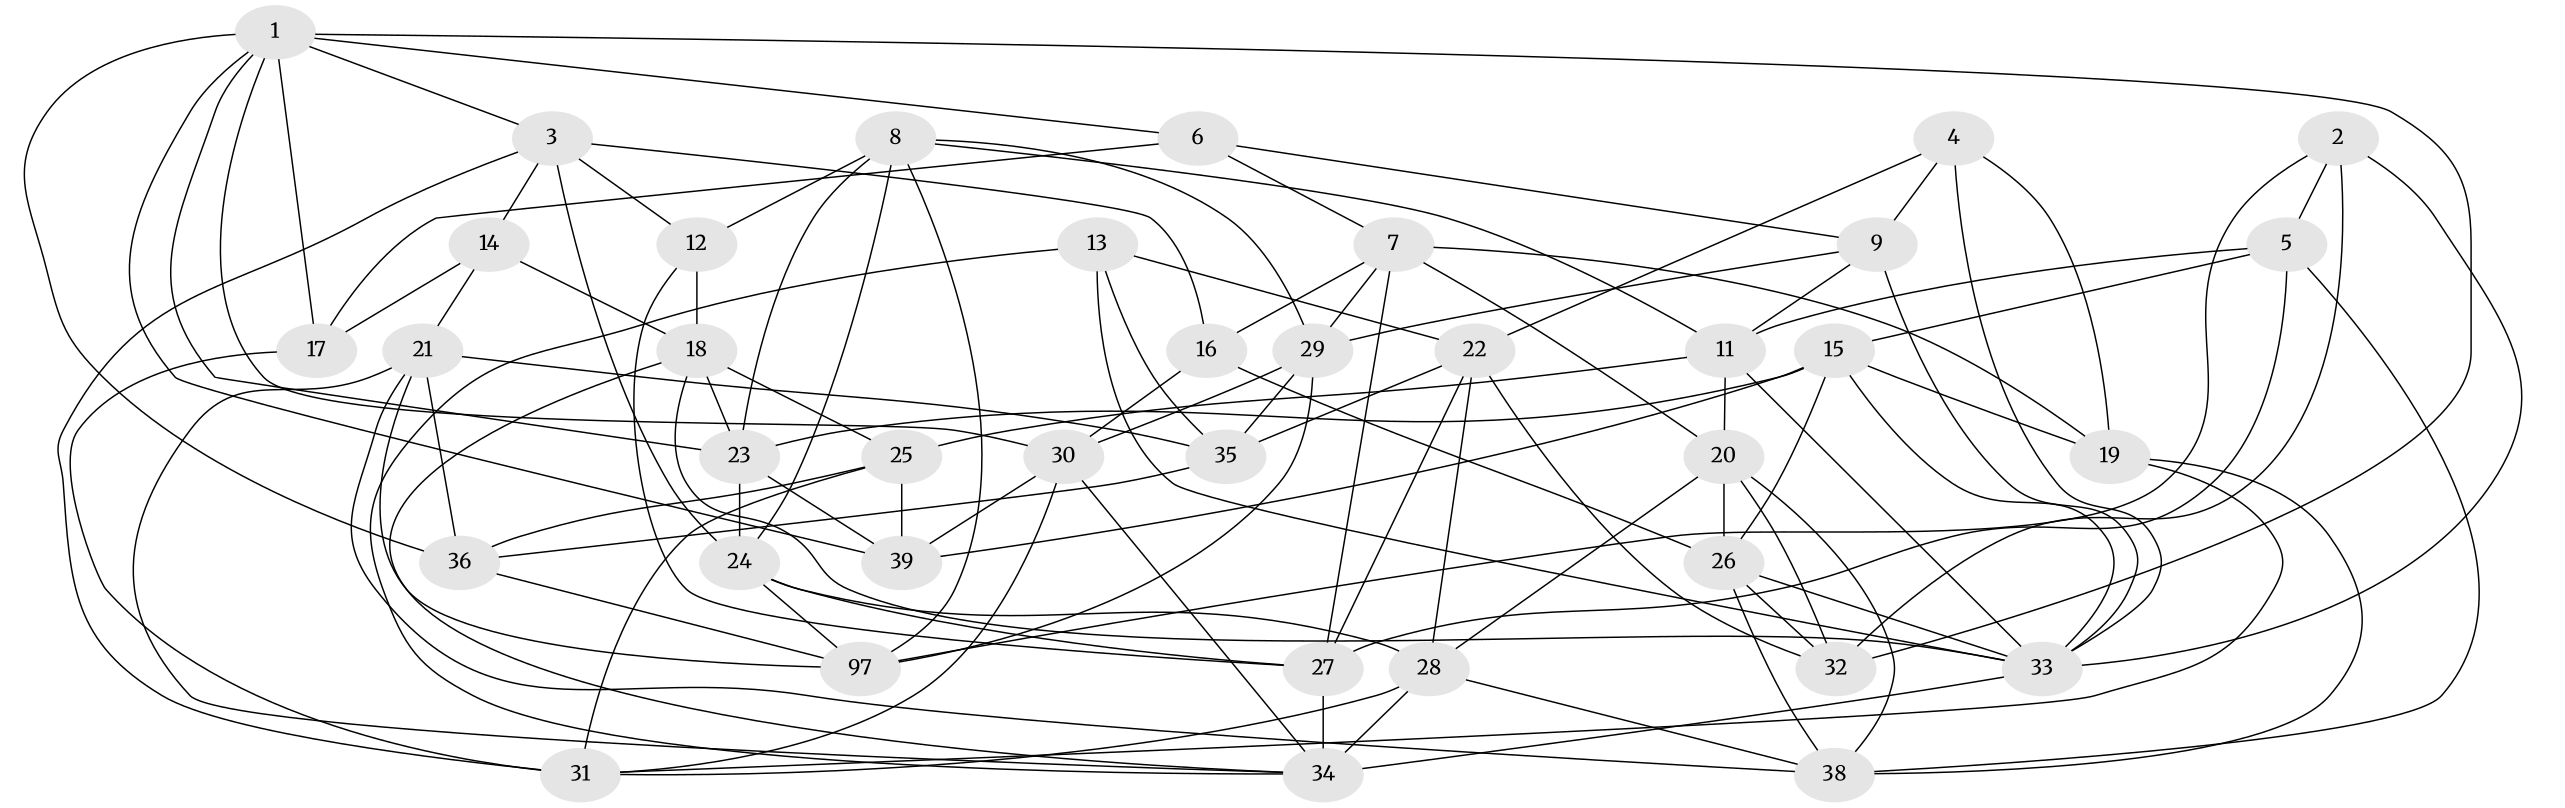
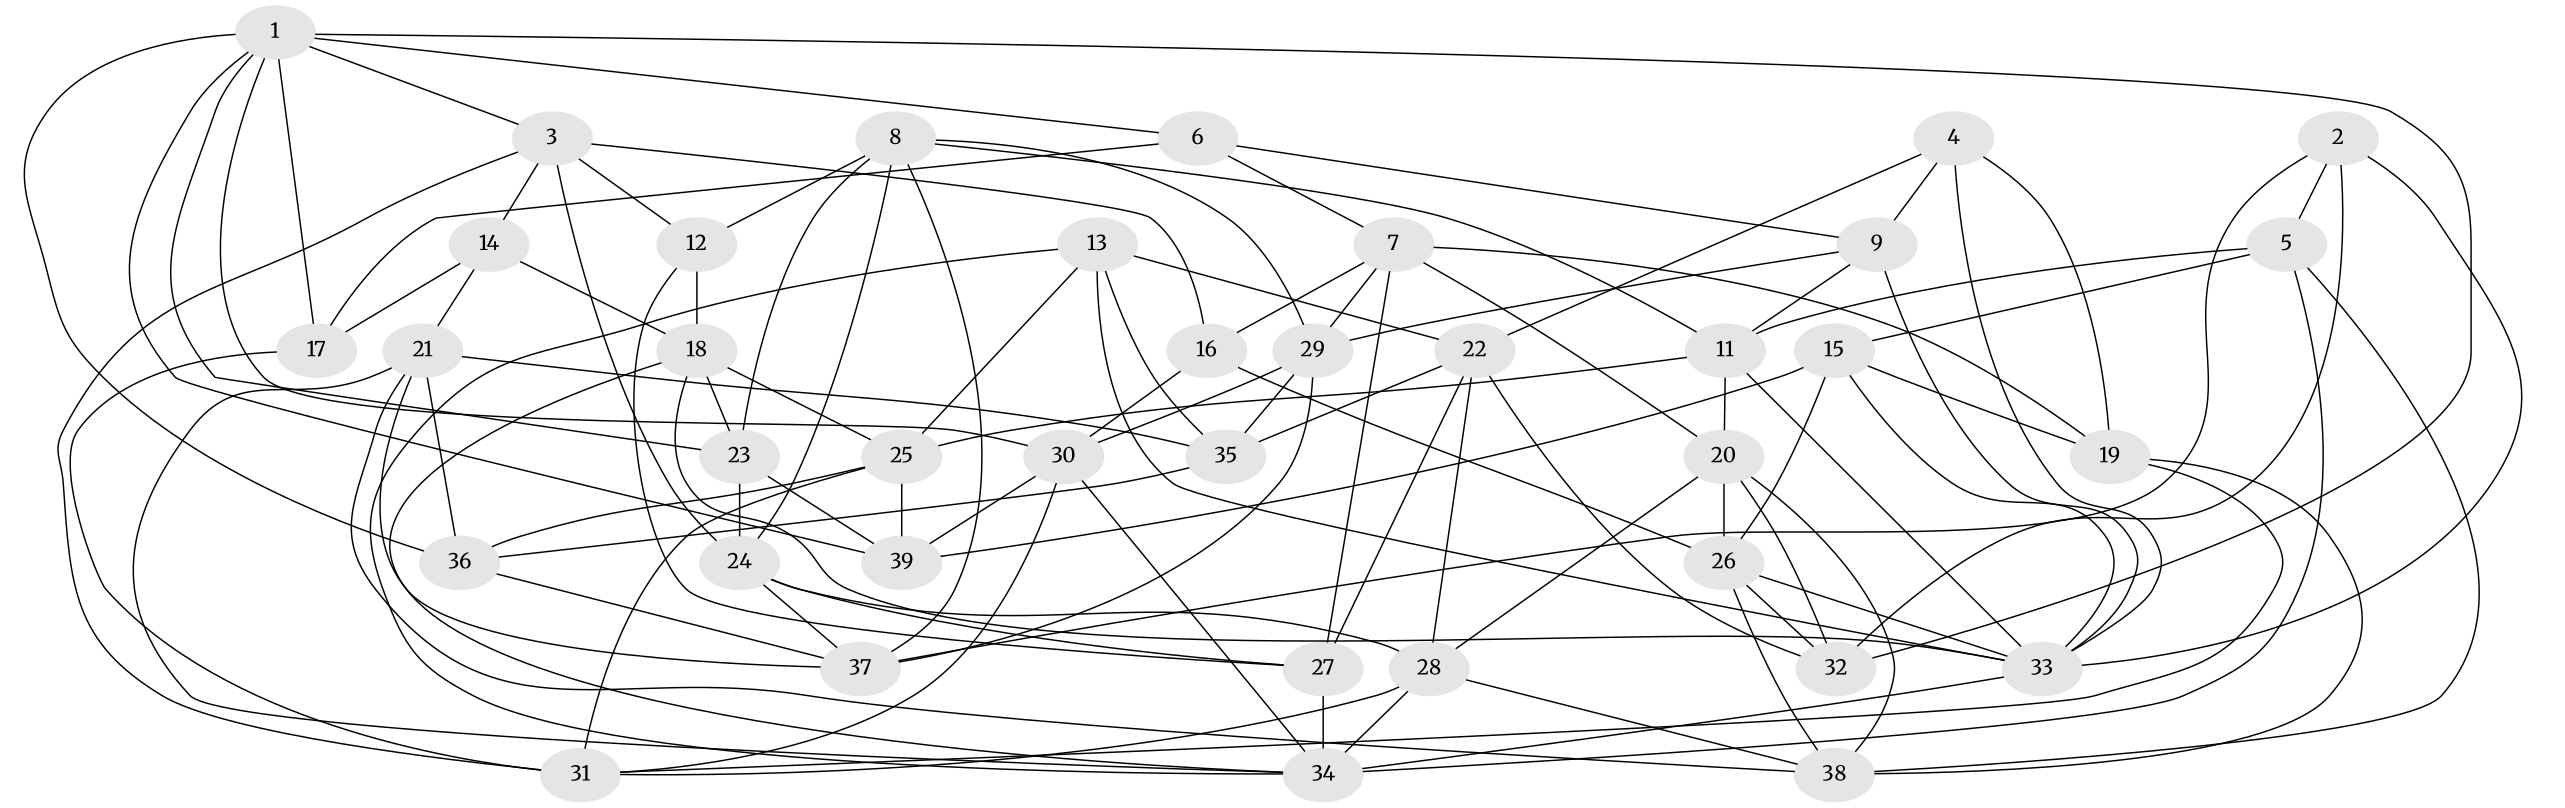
edge "13" -- "25": added
edge "15" -- "23": removed
edge "5" -- "27": now "5" -- "34"
node "97": label "97" -> "37"
